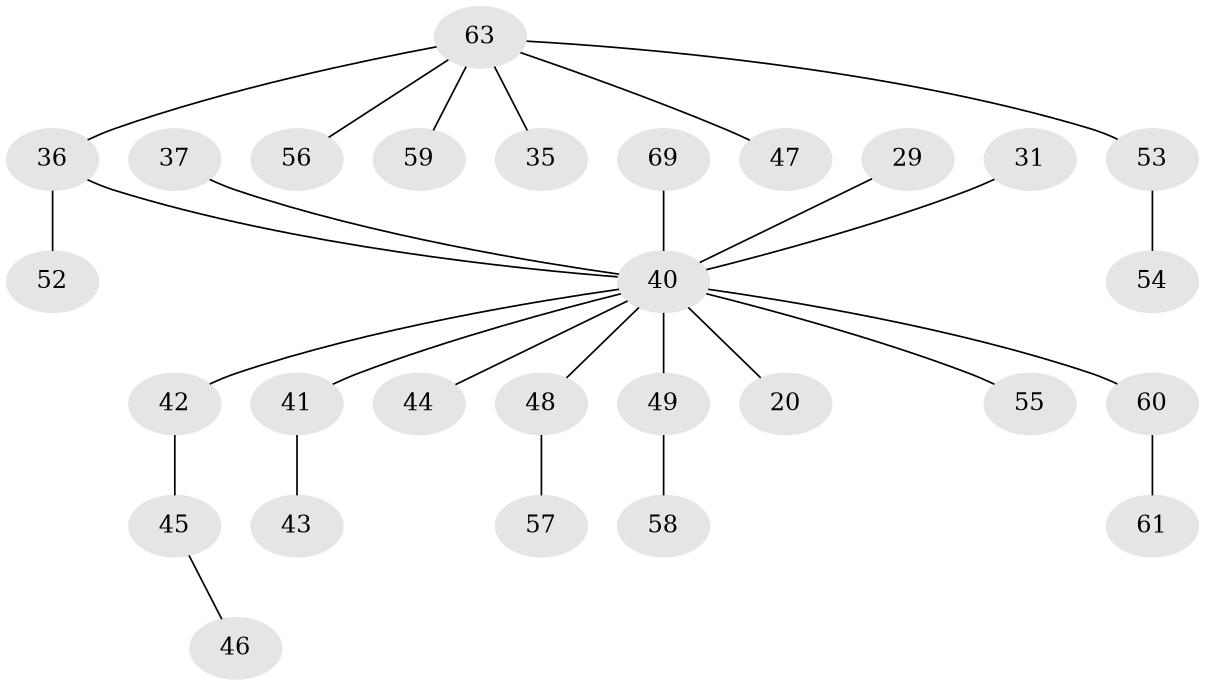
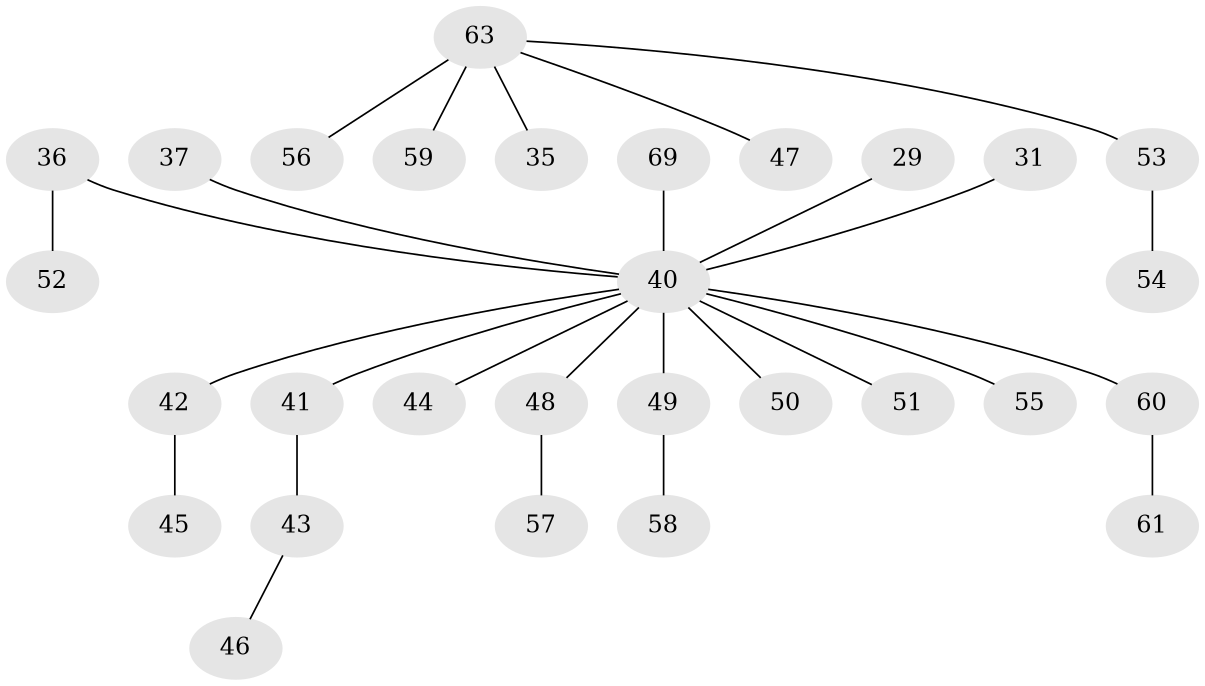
edge "63" -- "36": removed
node "20": label "20" -> "50"
node "51": added
edge "45" -- "46": now "43" -- "46"
